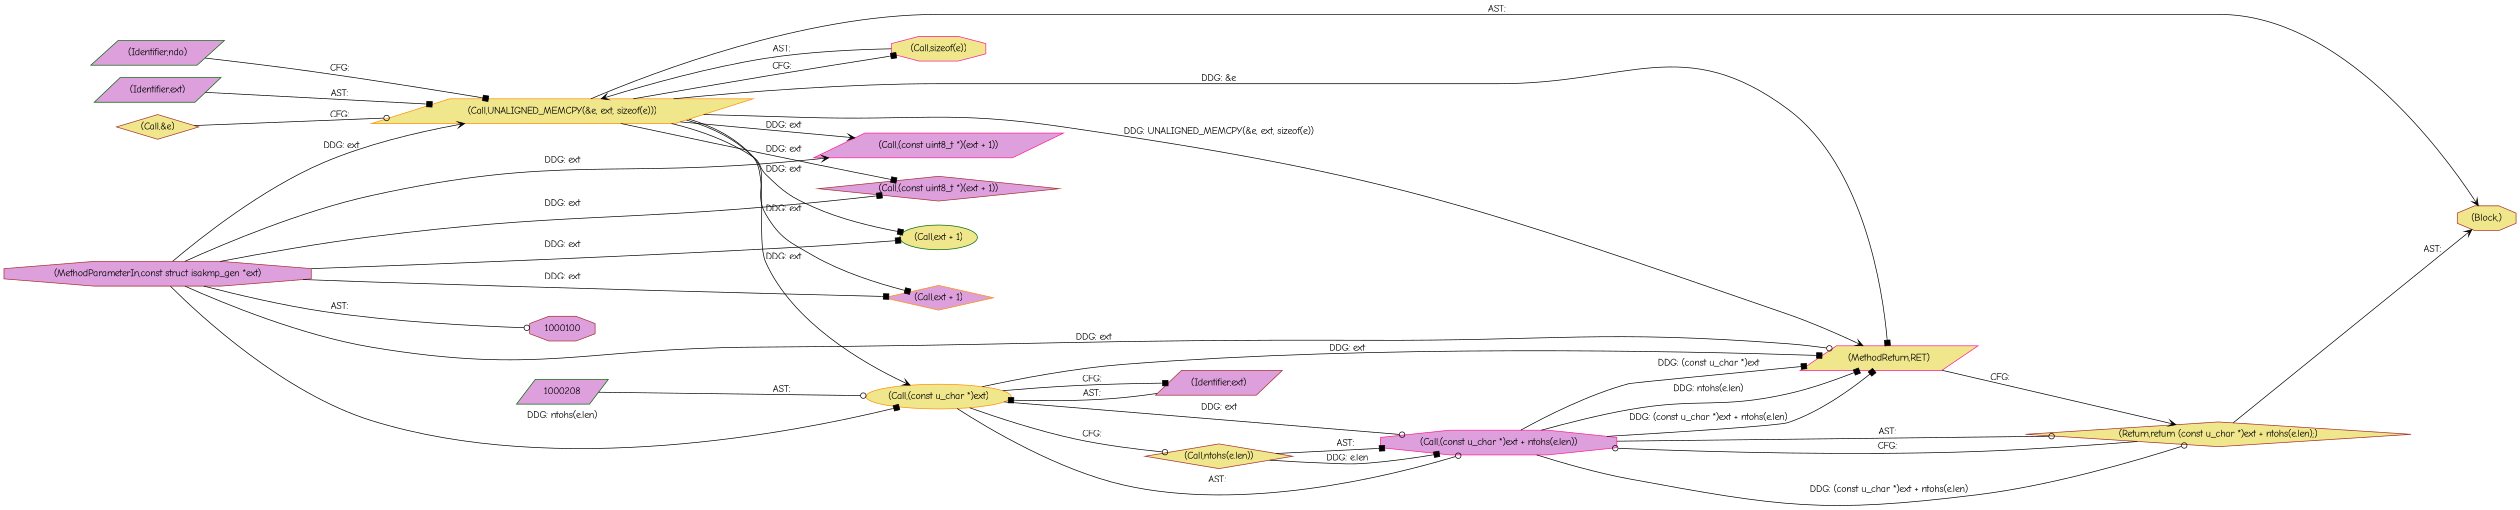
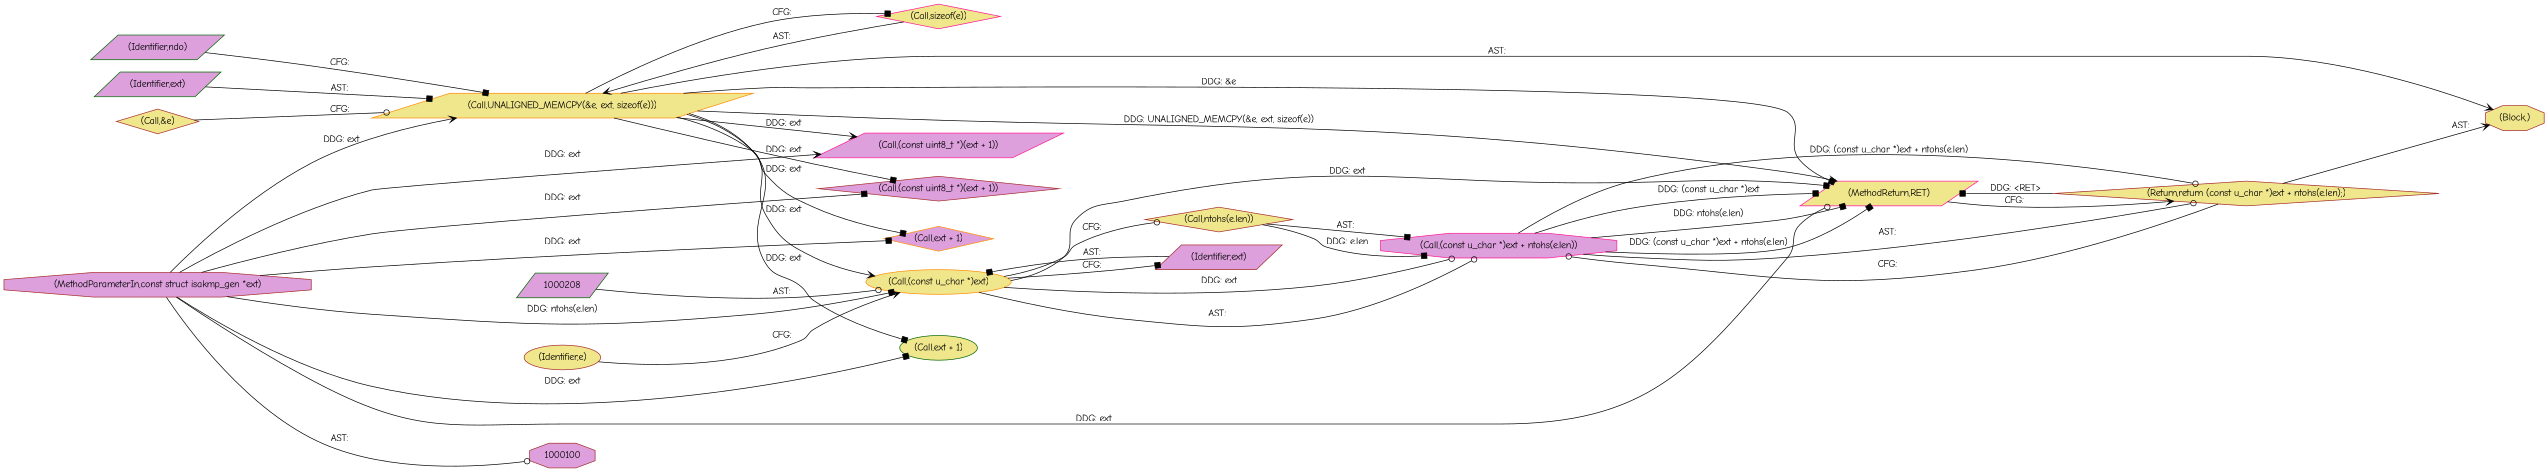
node "(Call,sizeof(e))": shape octagon -> diamond
edge "(Return,return (const u_char *)ext + ntohs(e.len);)" -> "(MethodReturn,RET)": added, label "DDG: <RET>"
node "(Identifier,e)": added
